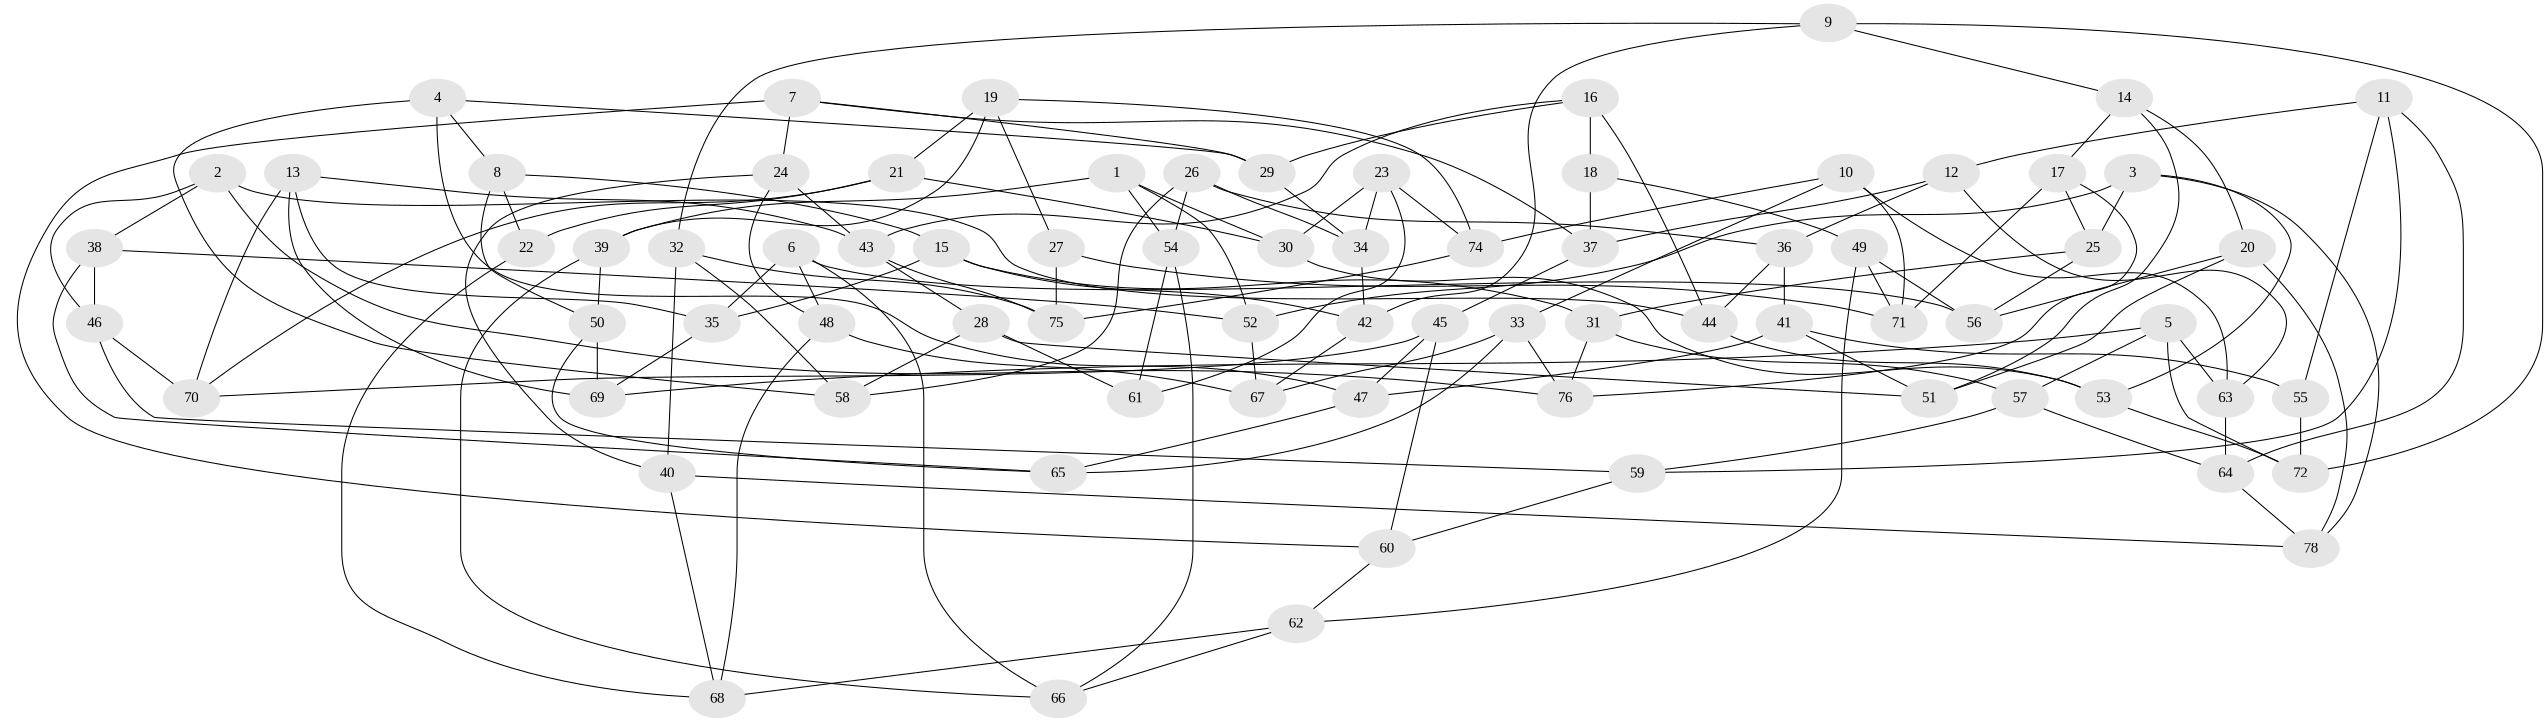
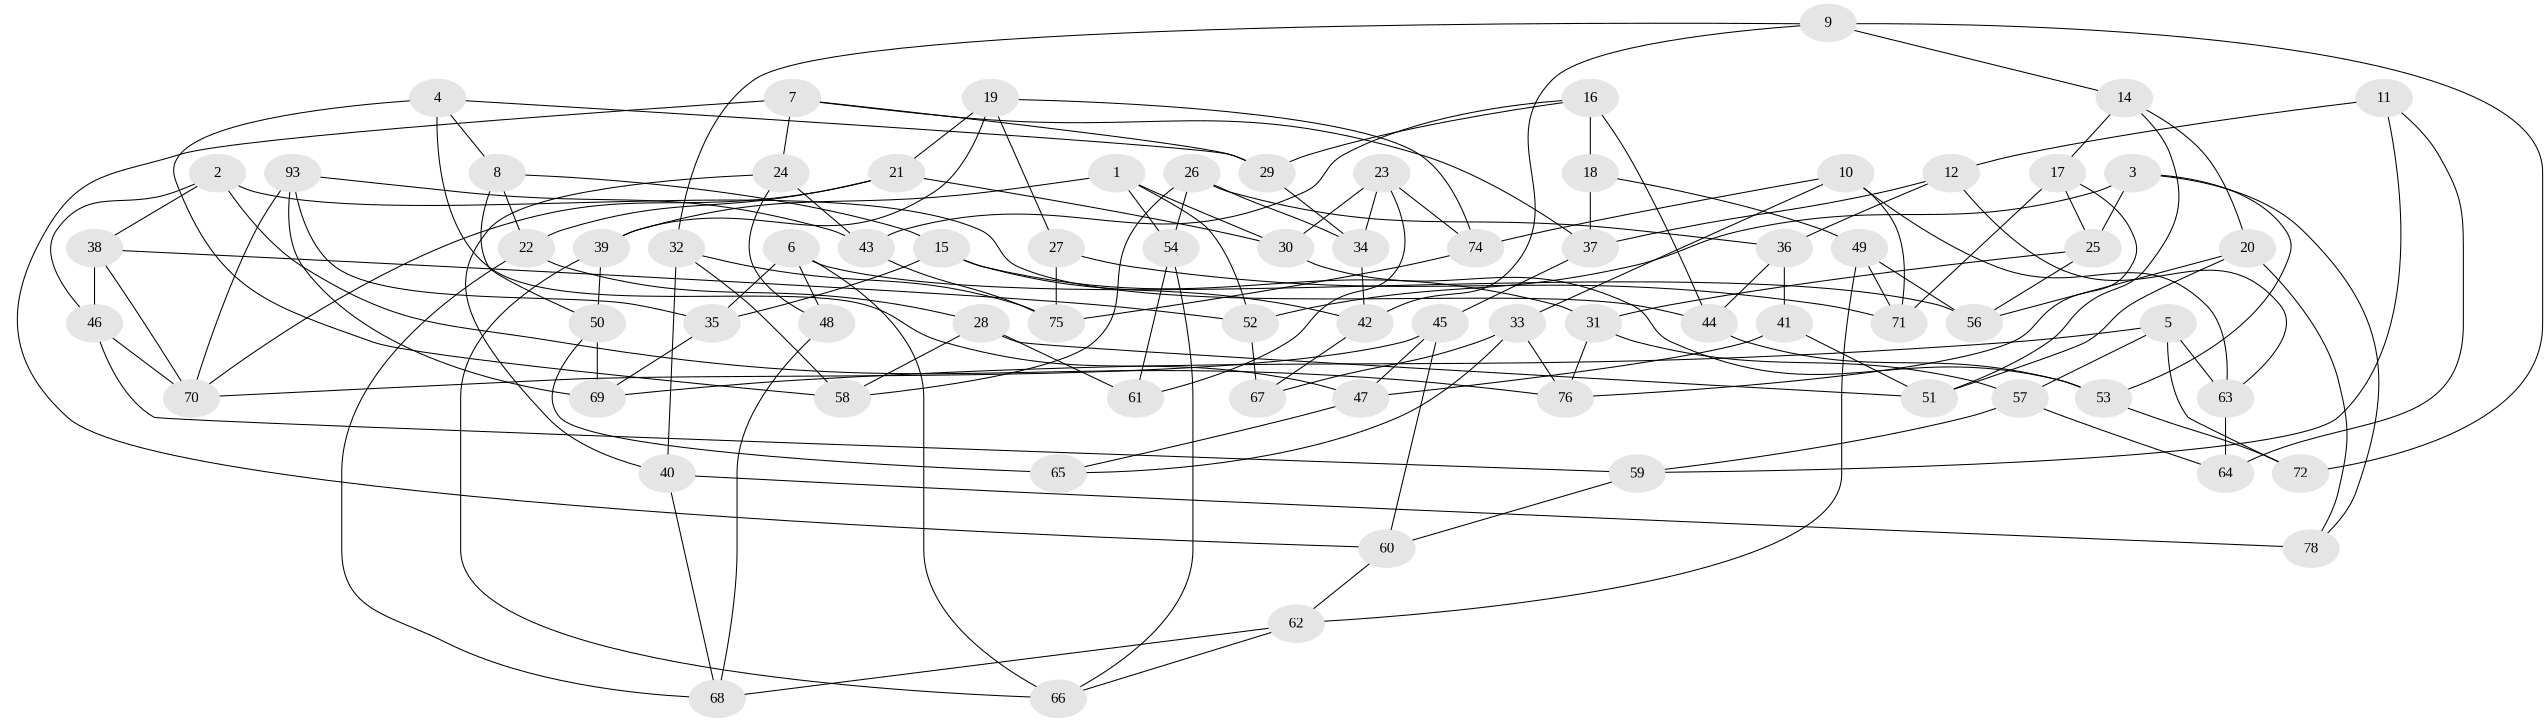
node "13": label "13" -> "93"
edge "43" -- "28": now "22" -- "28"
edge "48" -- "67": removed
node "55": removed
edge "38" -- "65": now "38" -- "70"
edge "64" -- "78": removed
